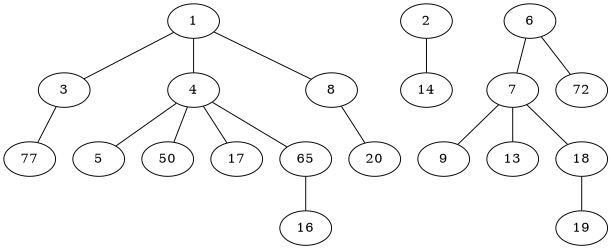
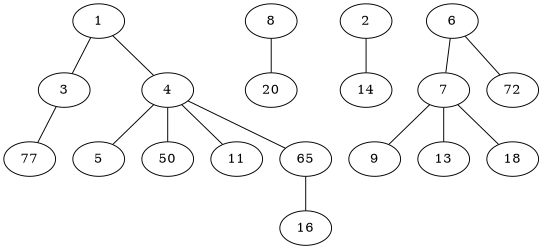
edge "1" -- "8": removed
node "17": label "17" -> "11"
node "19": removed
